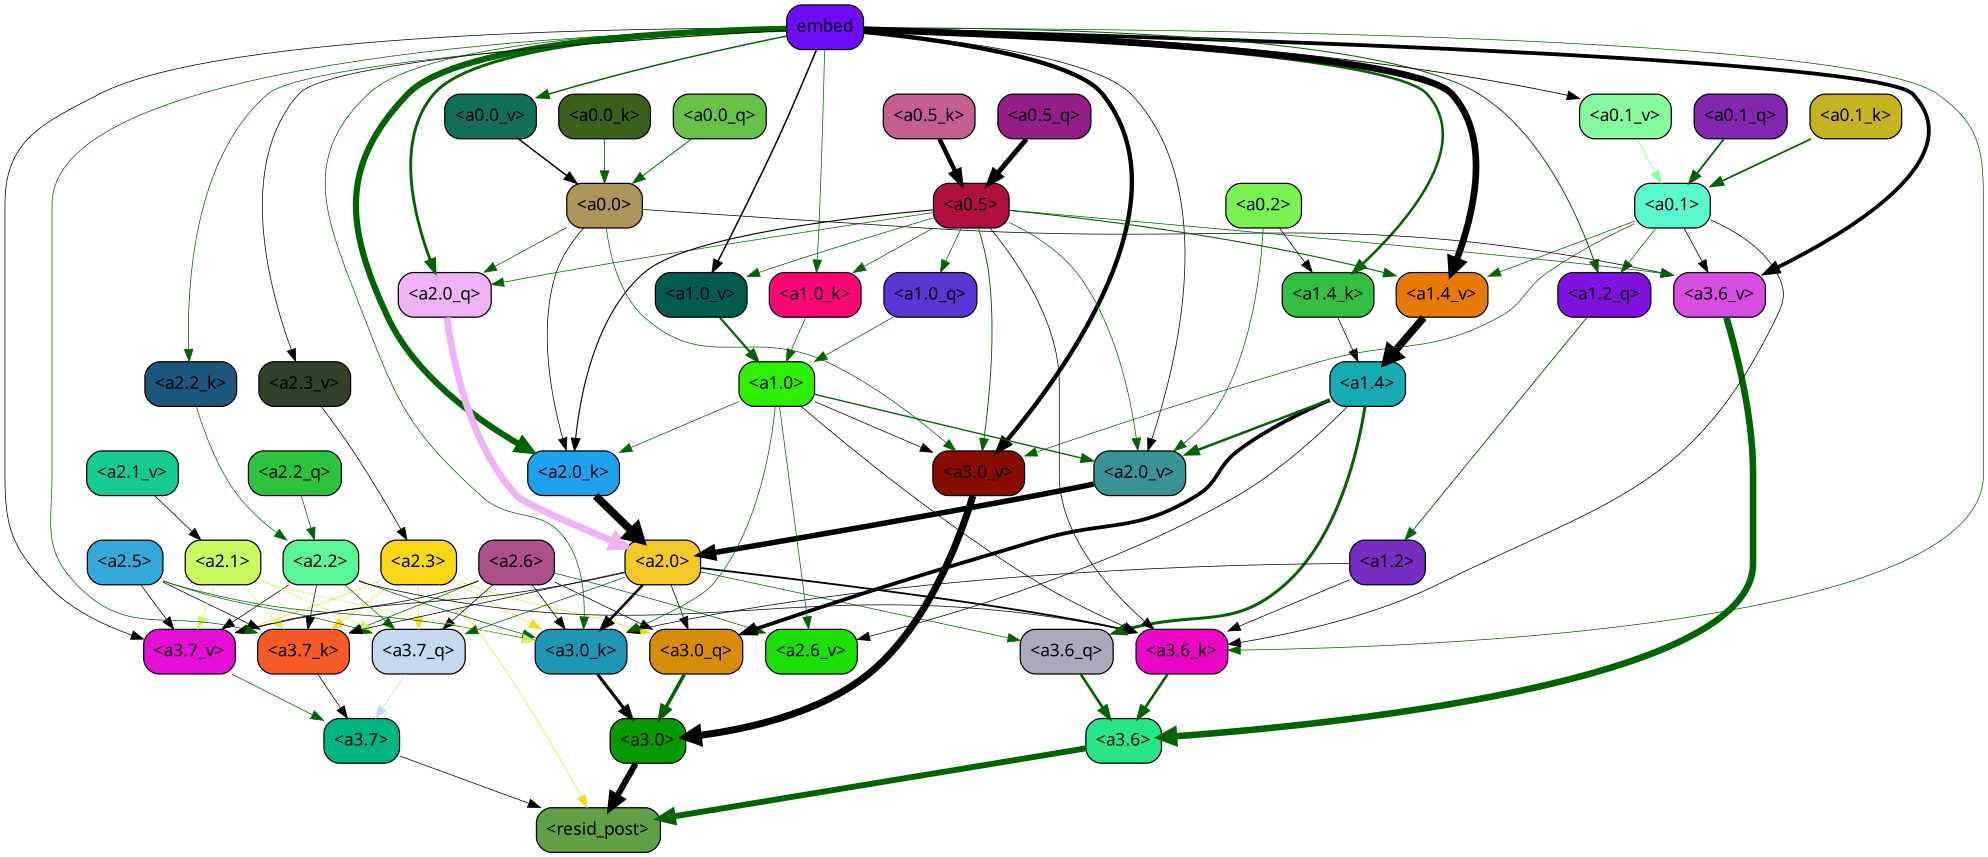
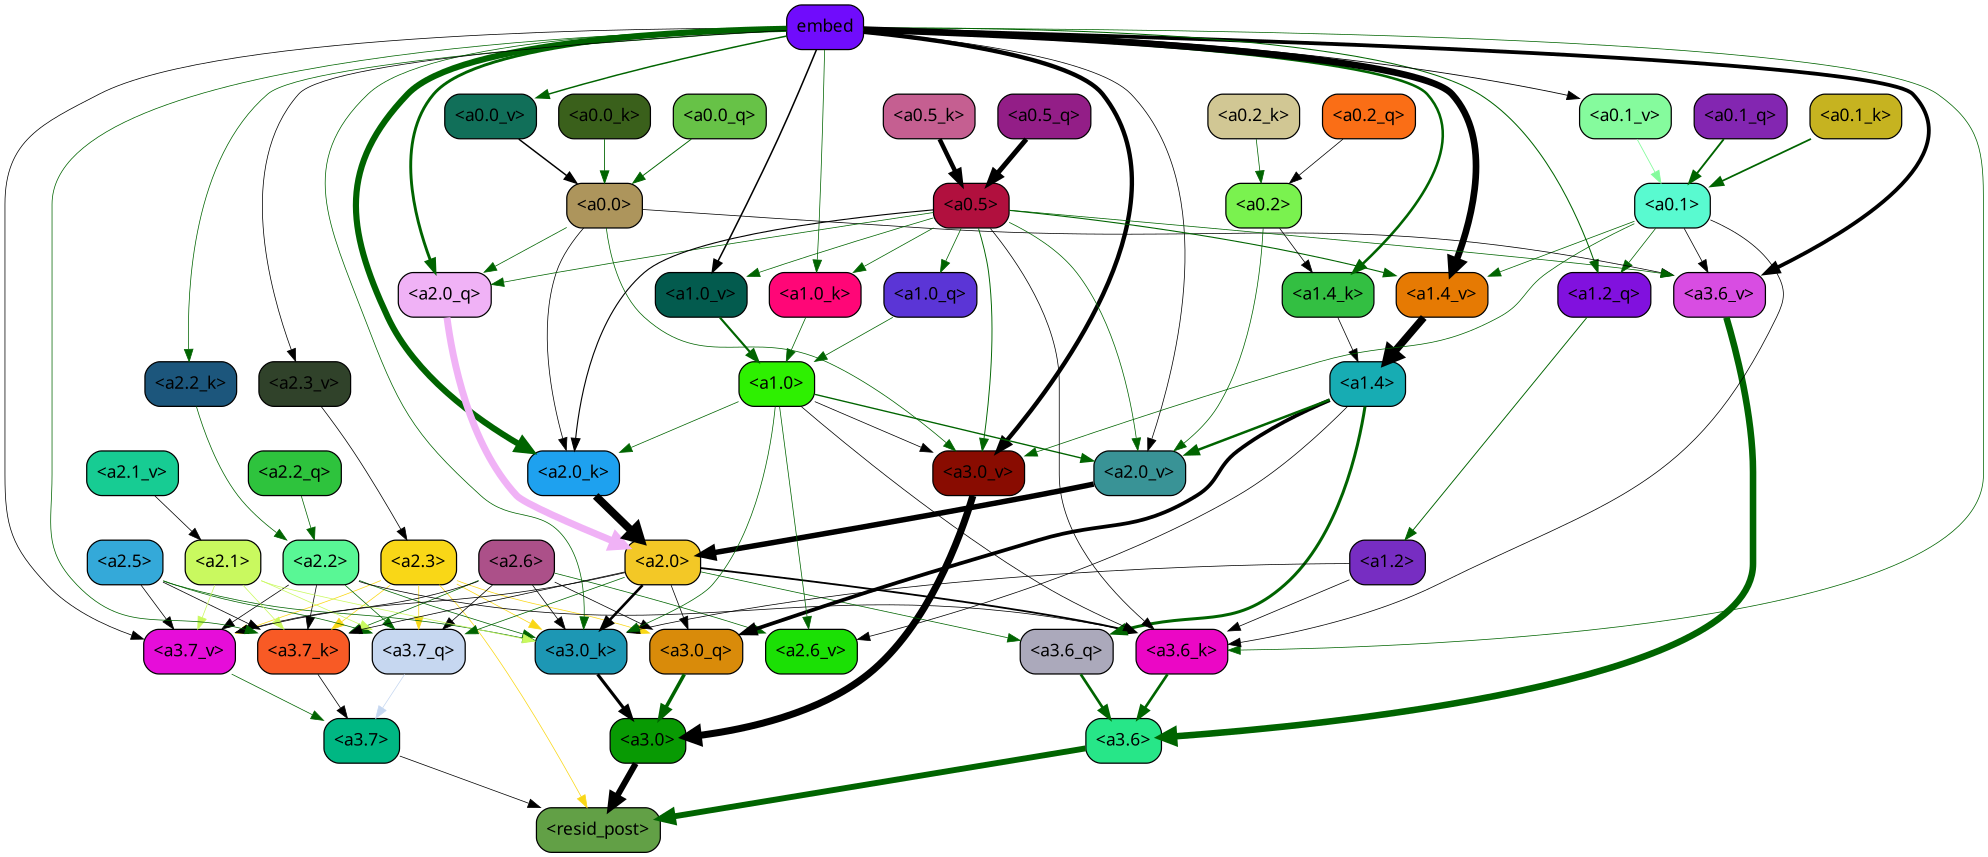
node "<a0.2_k>": added
node "<a0.2_q>": added
